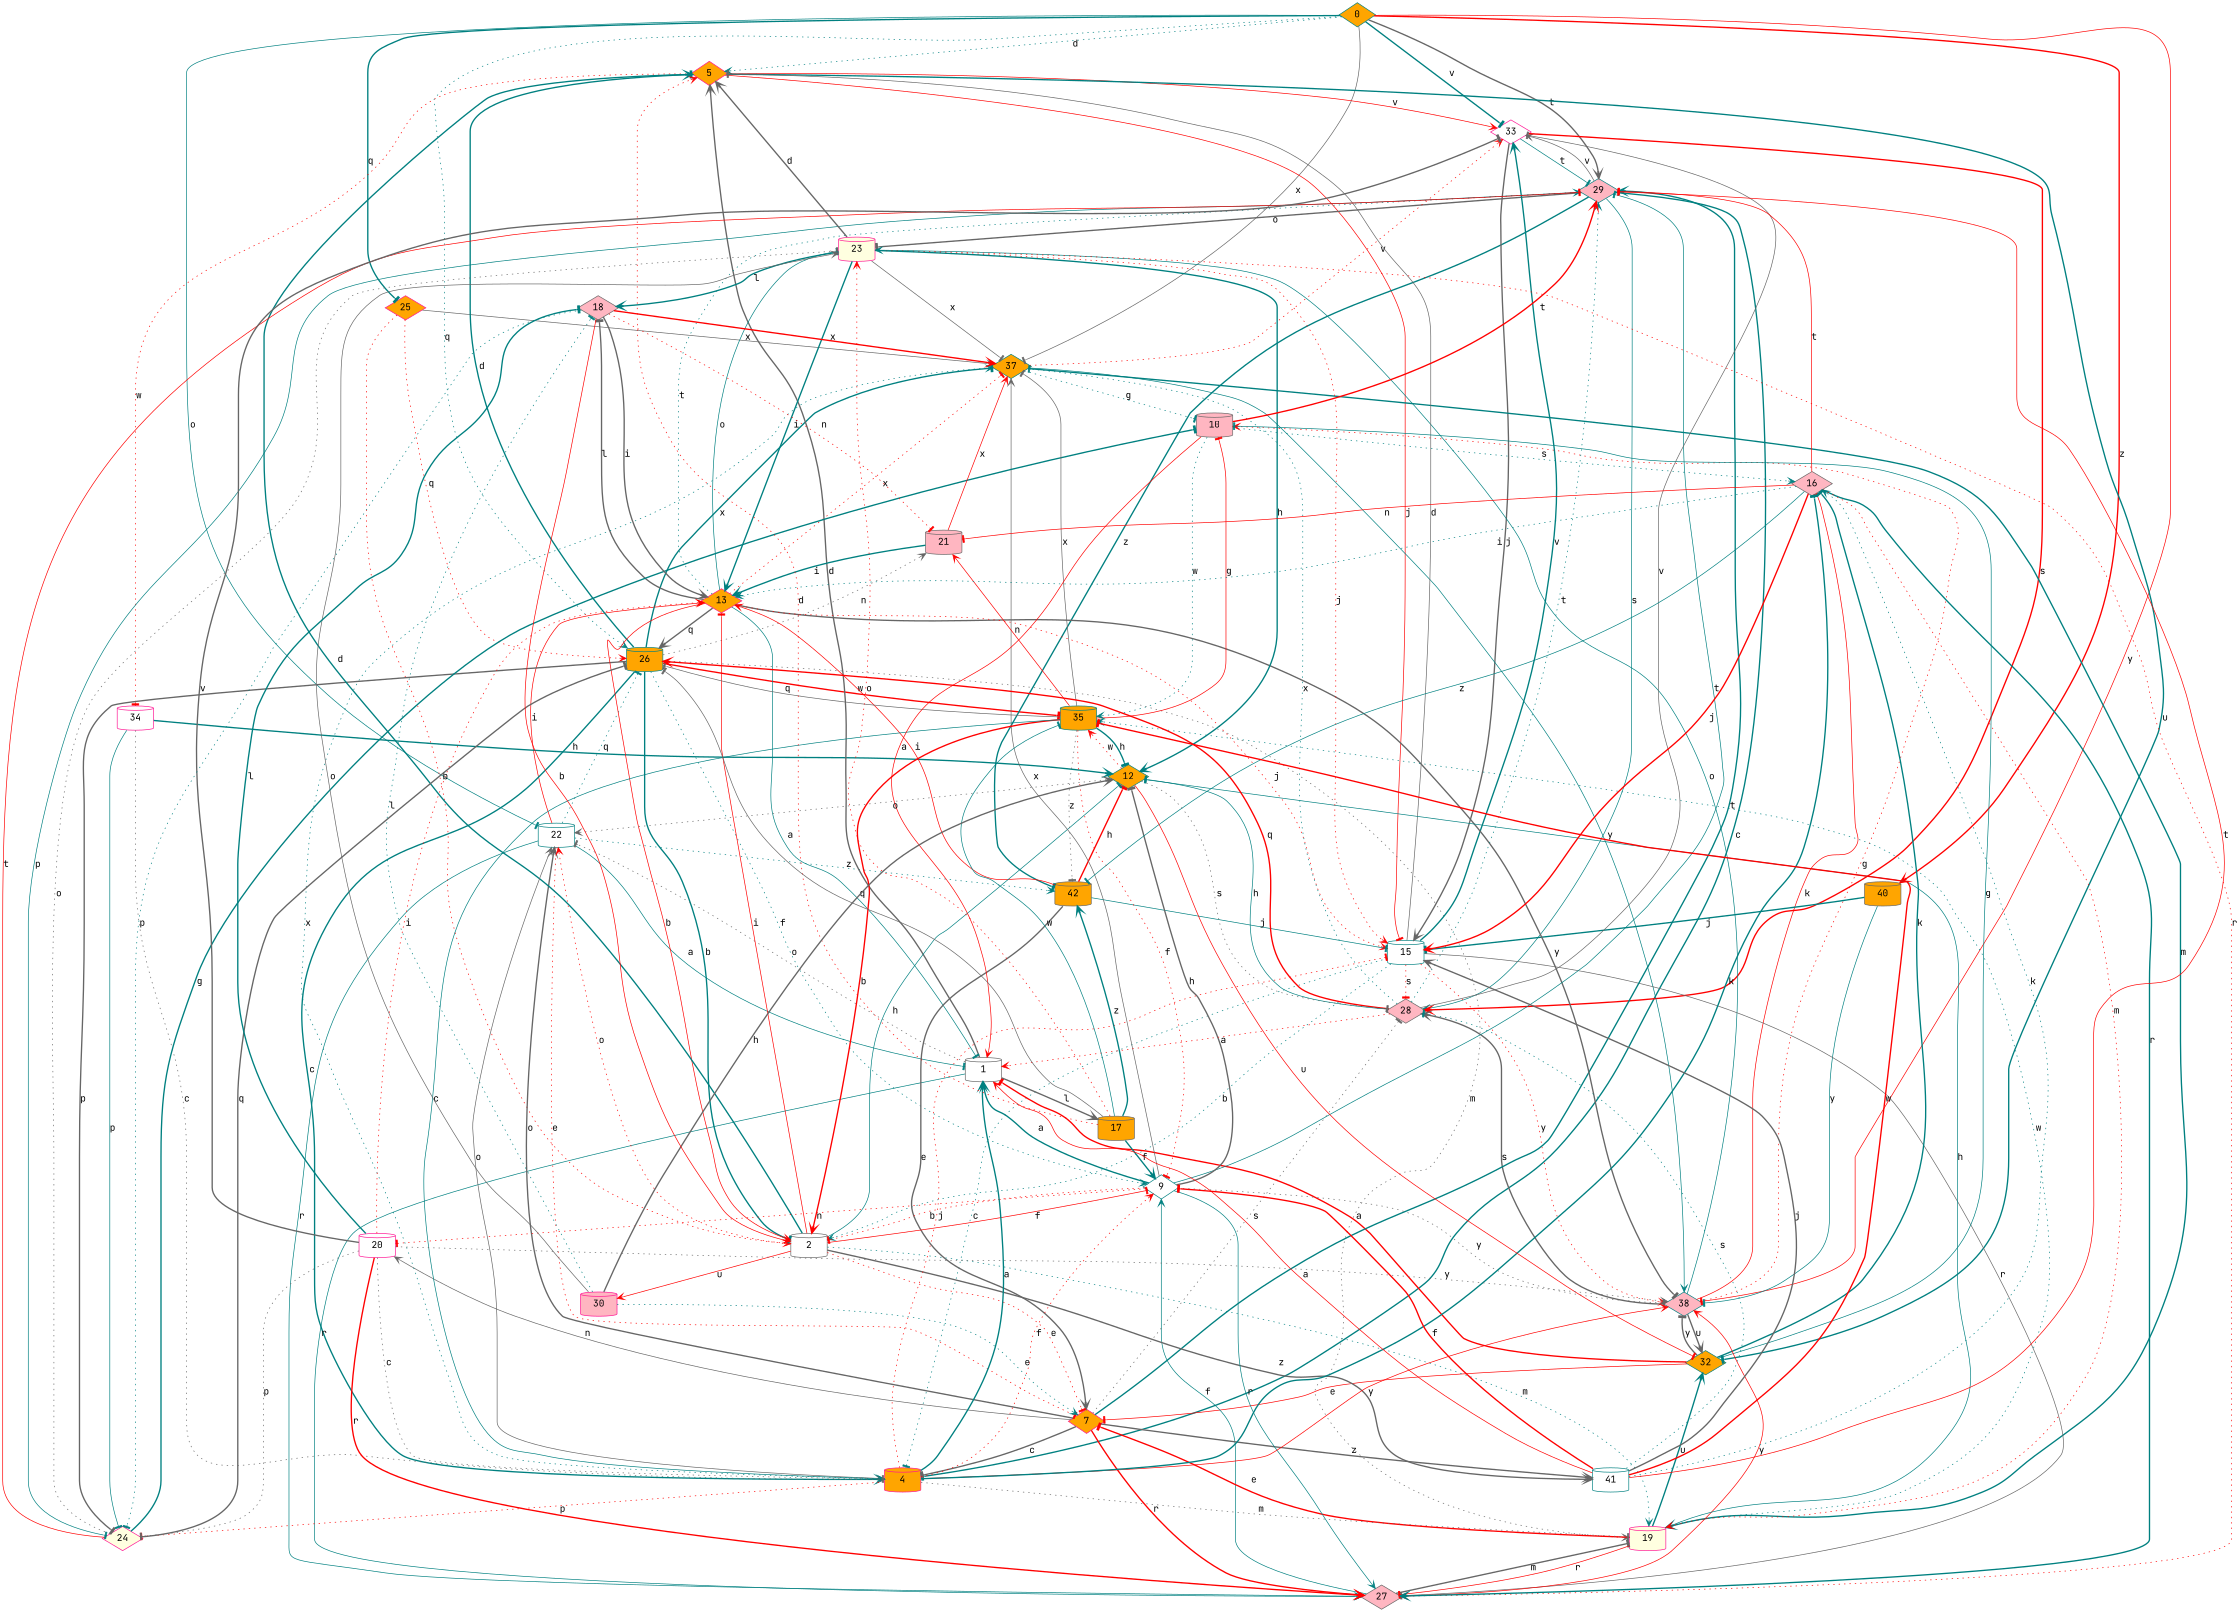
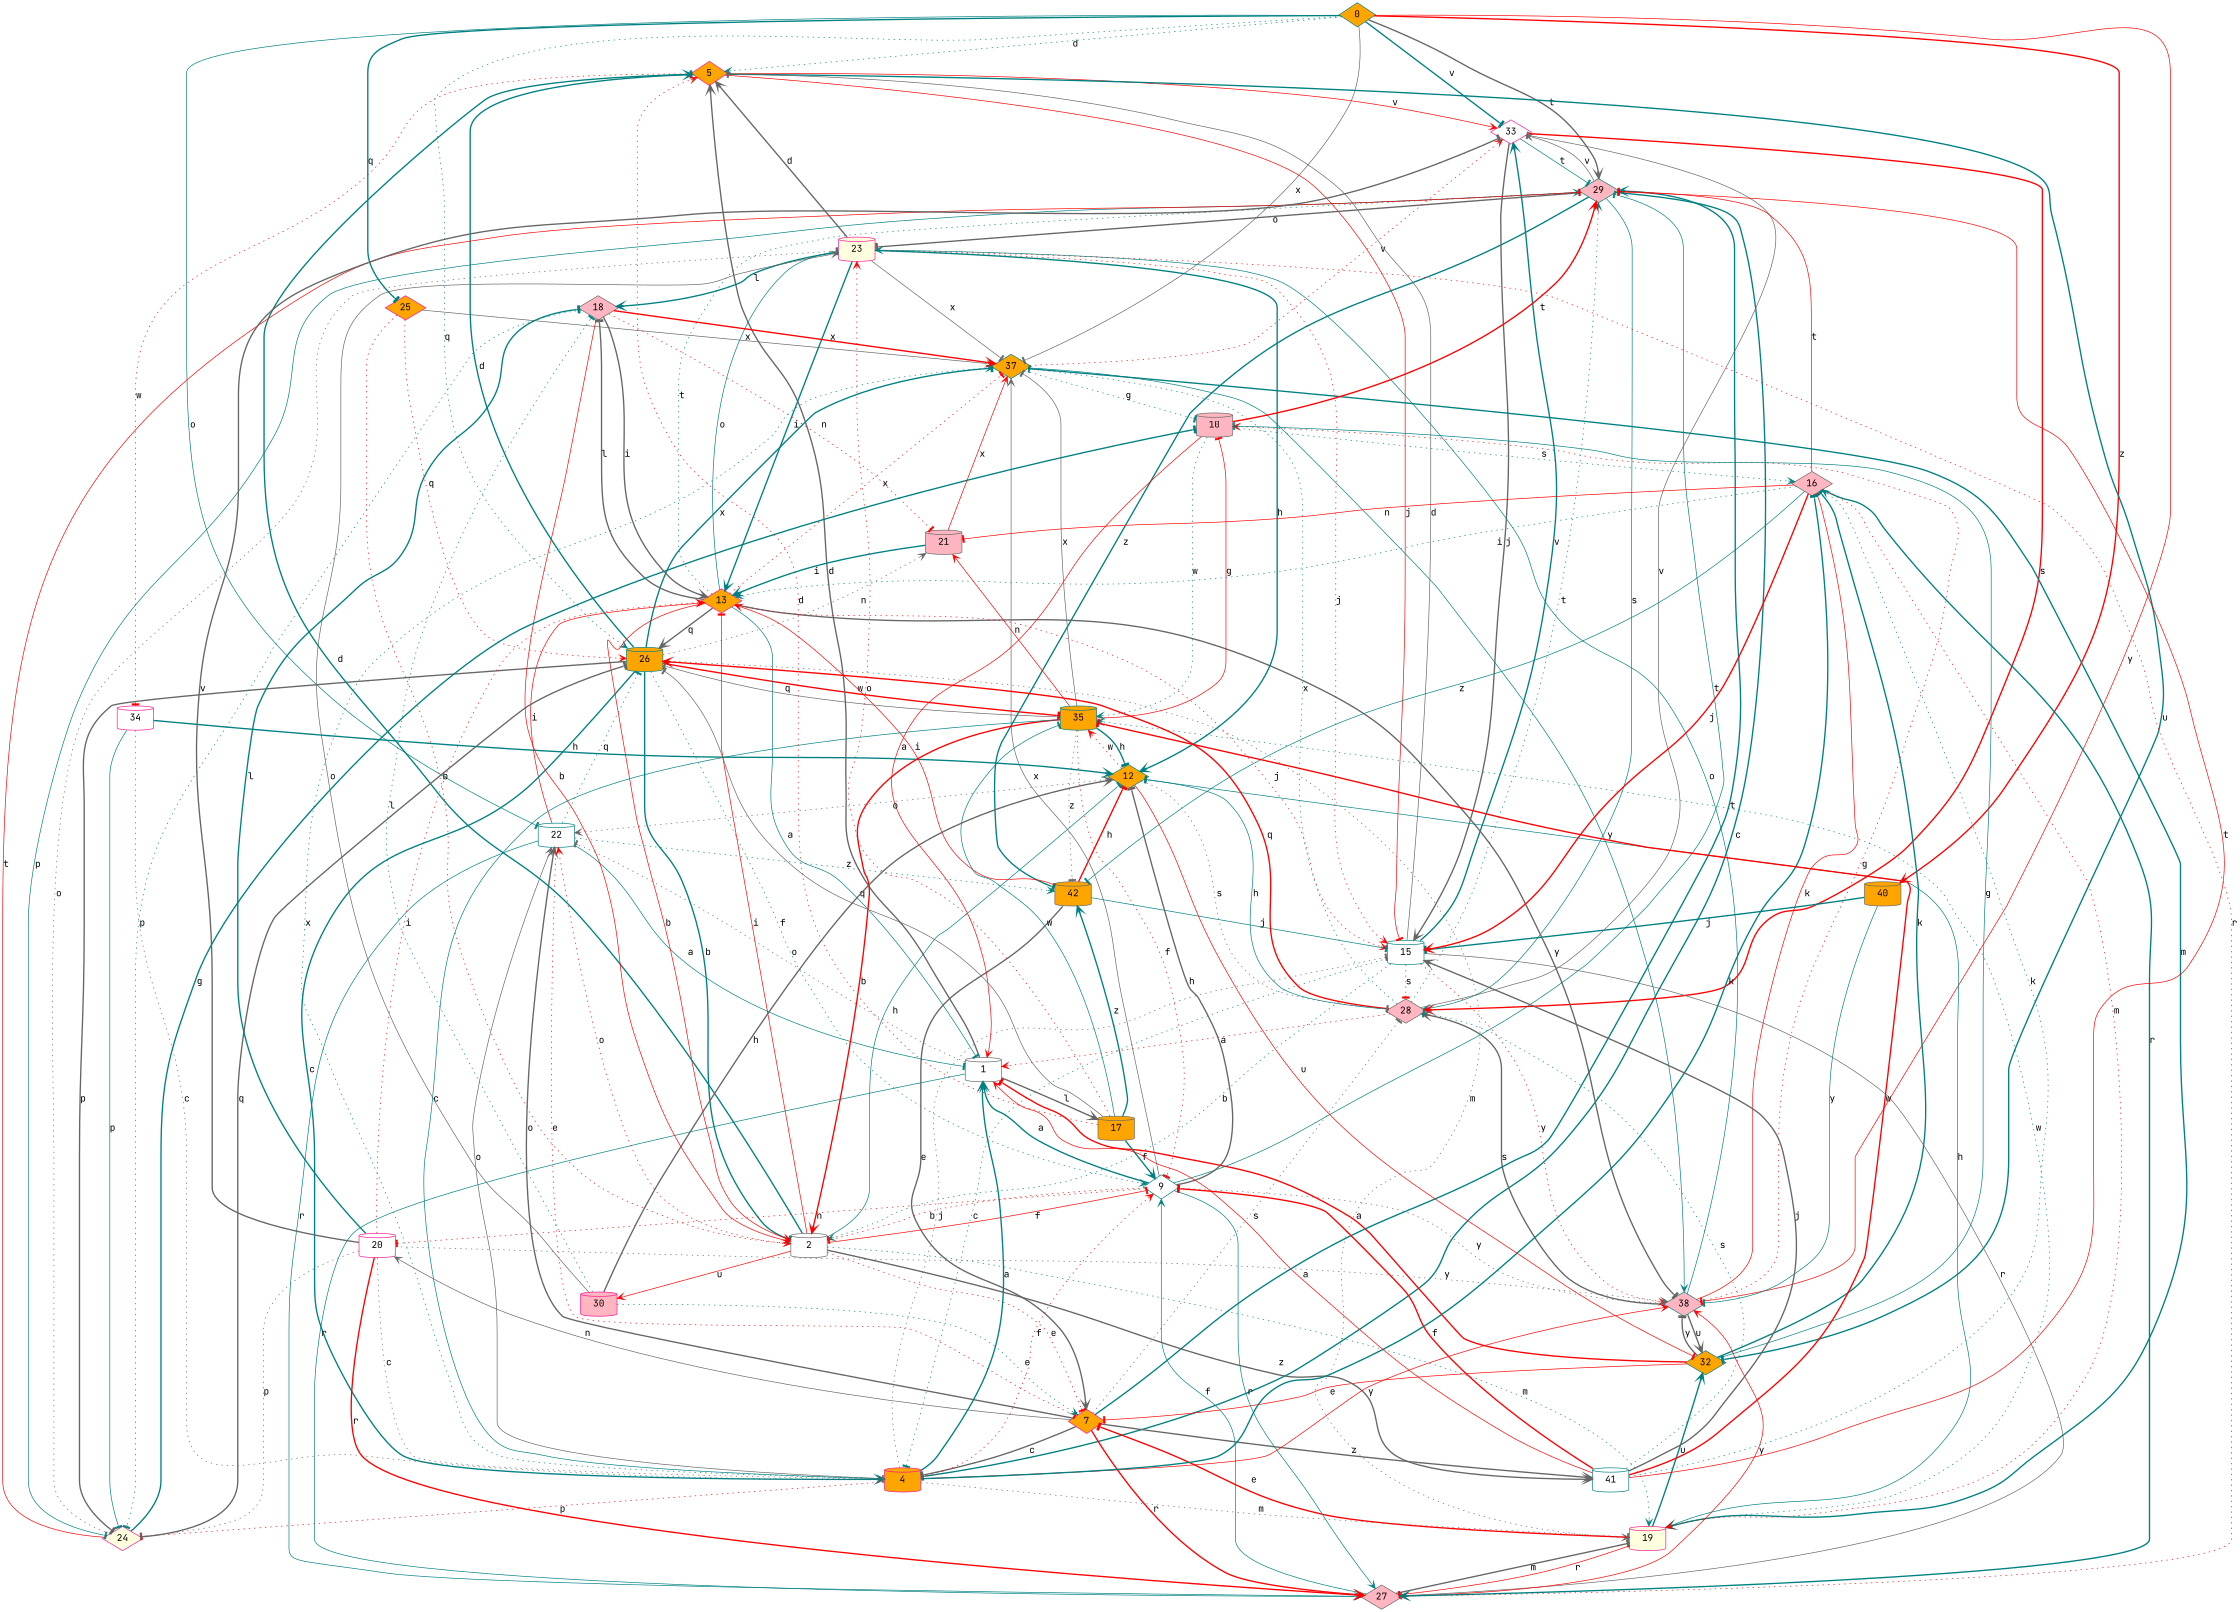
edge "4" -> "15": color red -> gray40
